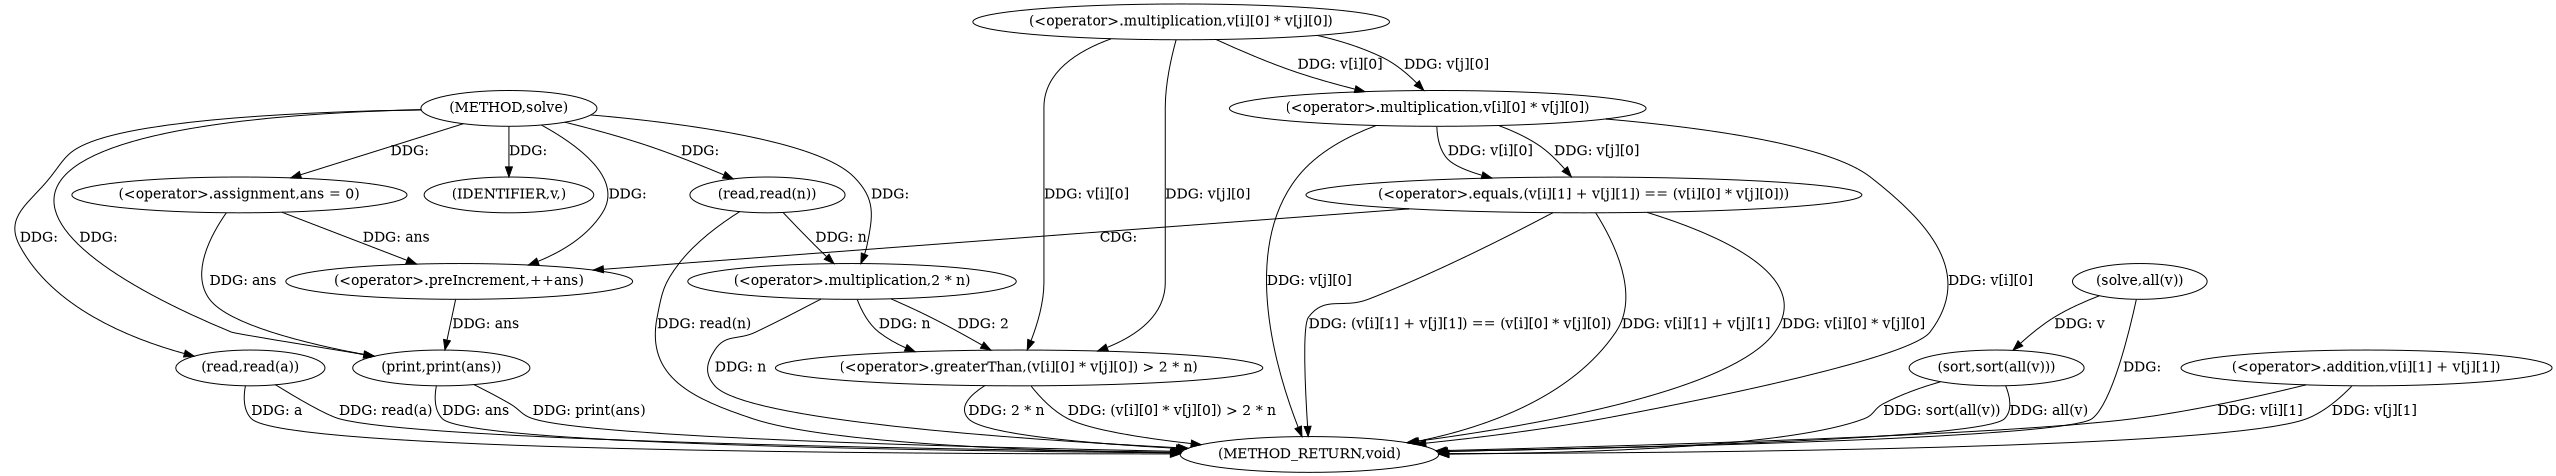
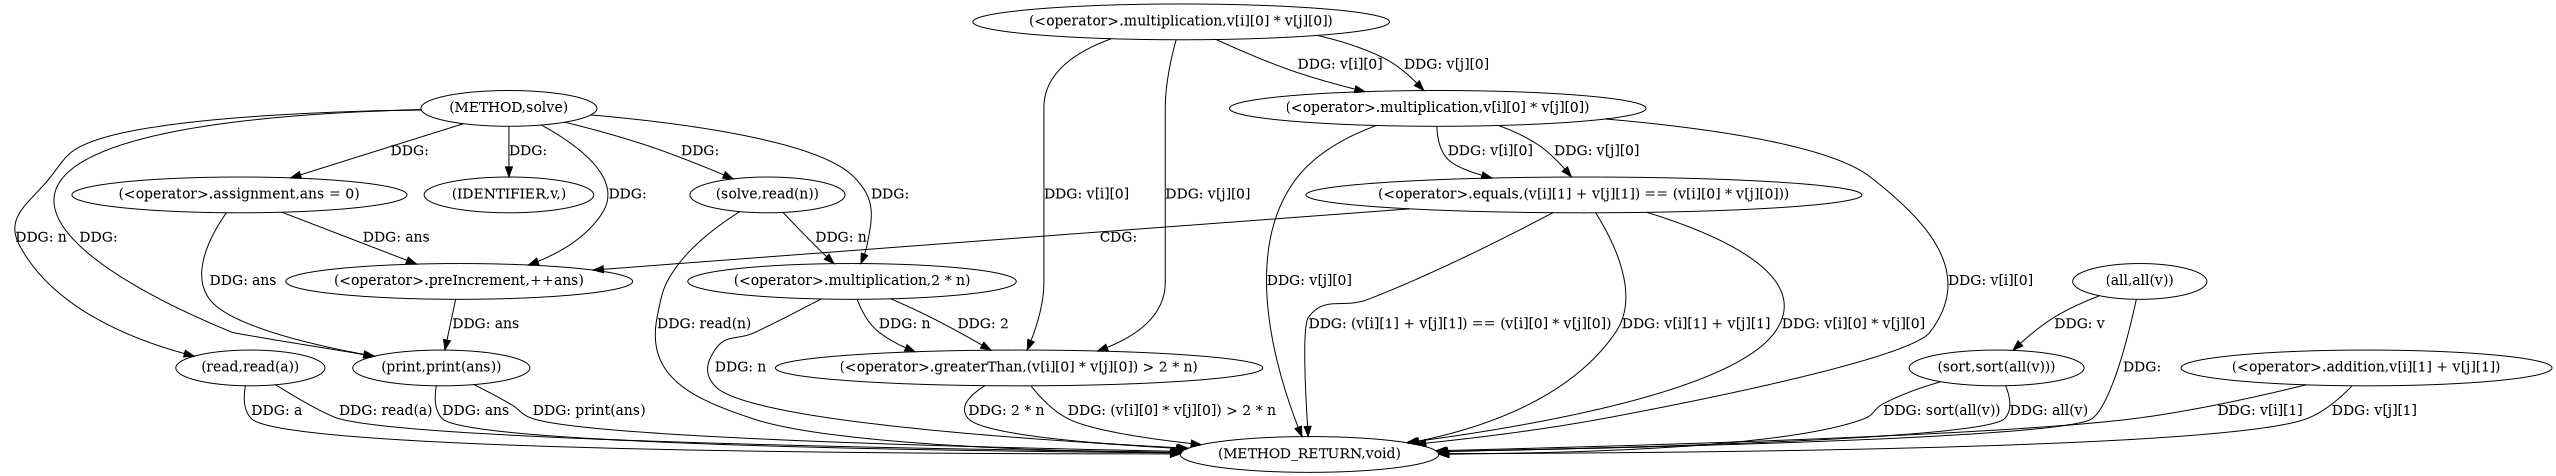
node "(read,read(n))": label "(read,read(n))" -> "(solve,read(n))"
edge "(METHOD,solve)" -> "(read,read(a))": label "DDG: " -> "DDG: n"
node "(solve,all(v))": label "(solve,all(v))" -> "(all,all(v))"
